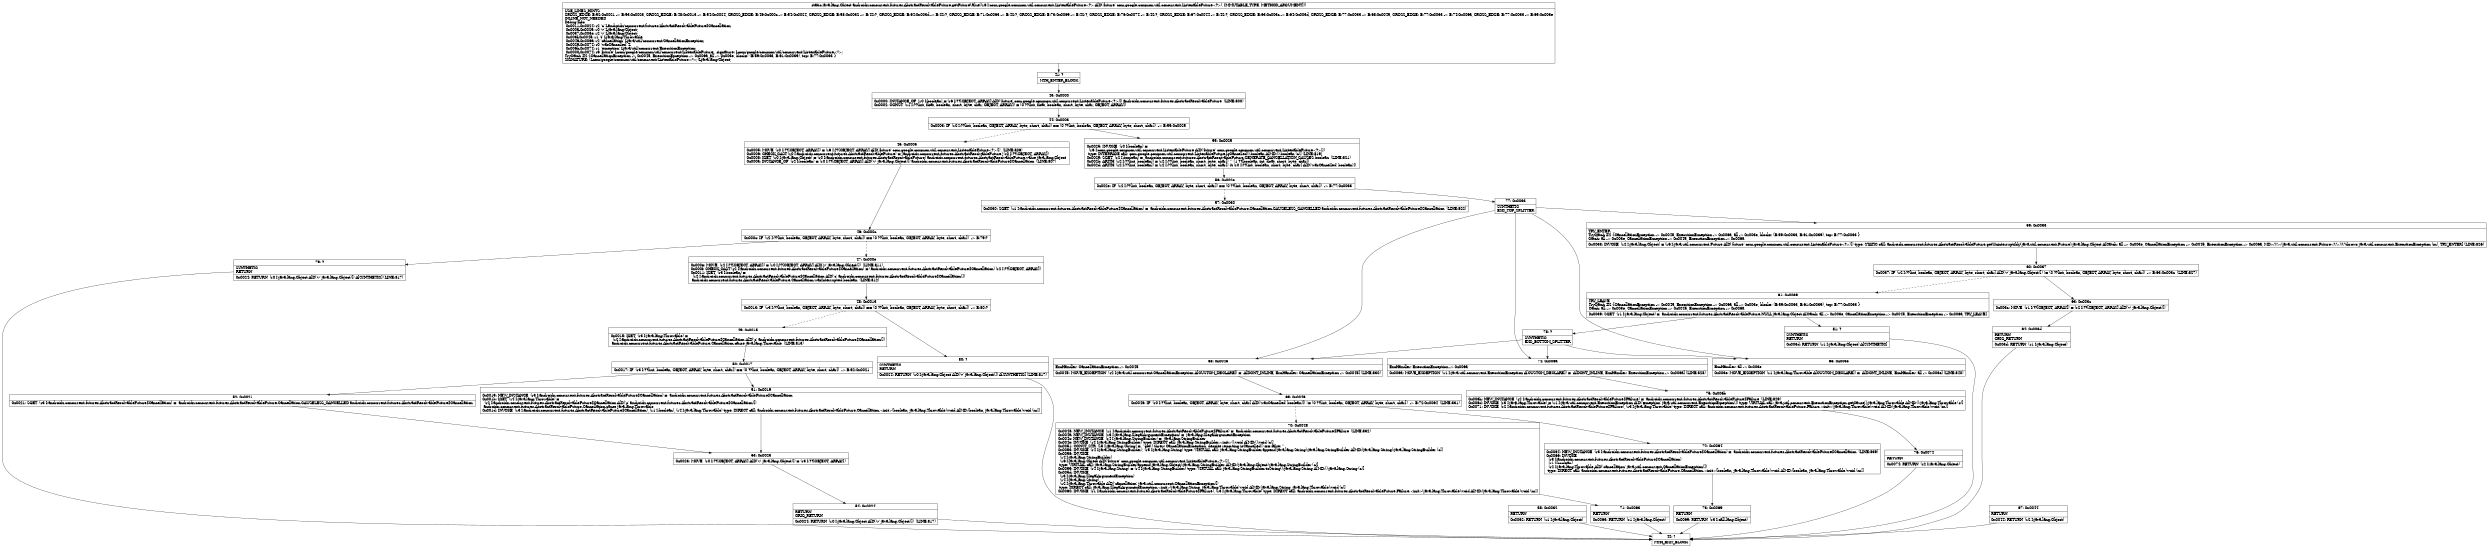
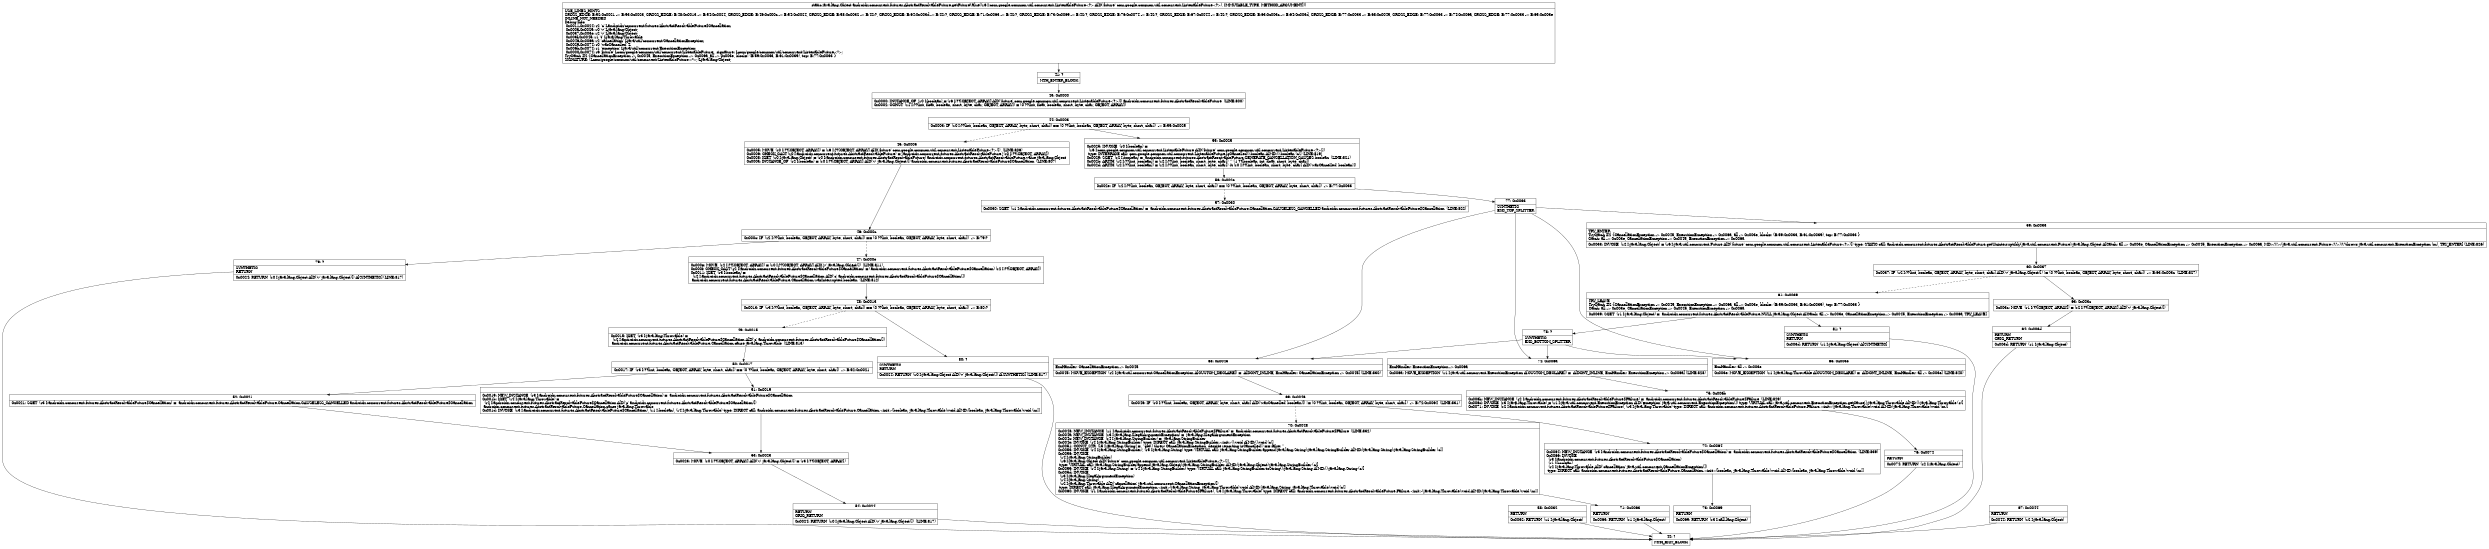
edge "43: 0x0000" -> "44: 0x0003": removed
edge "73: 0x0069" -> "42: ?": removed
